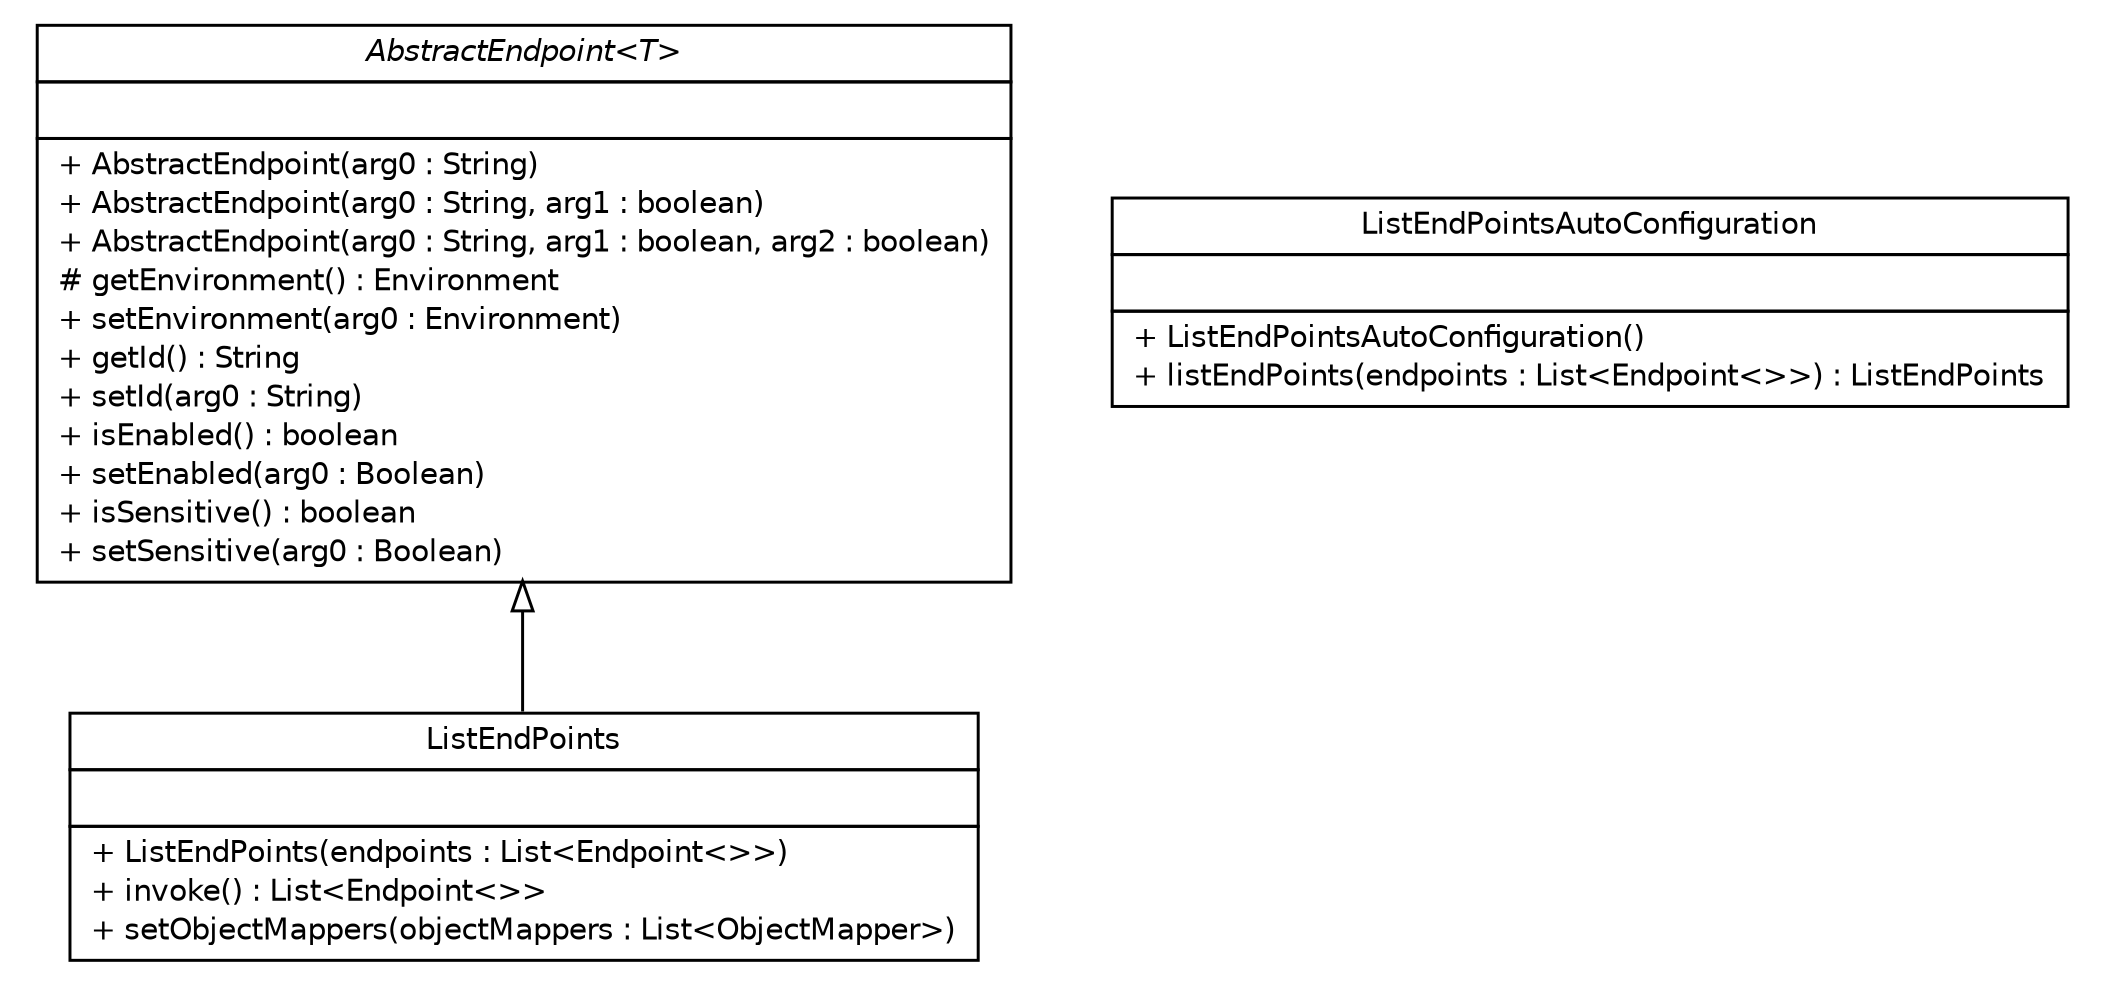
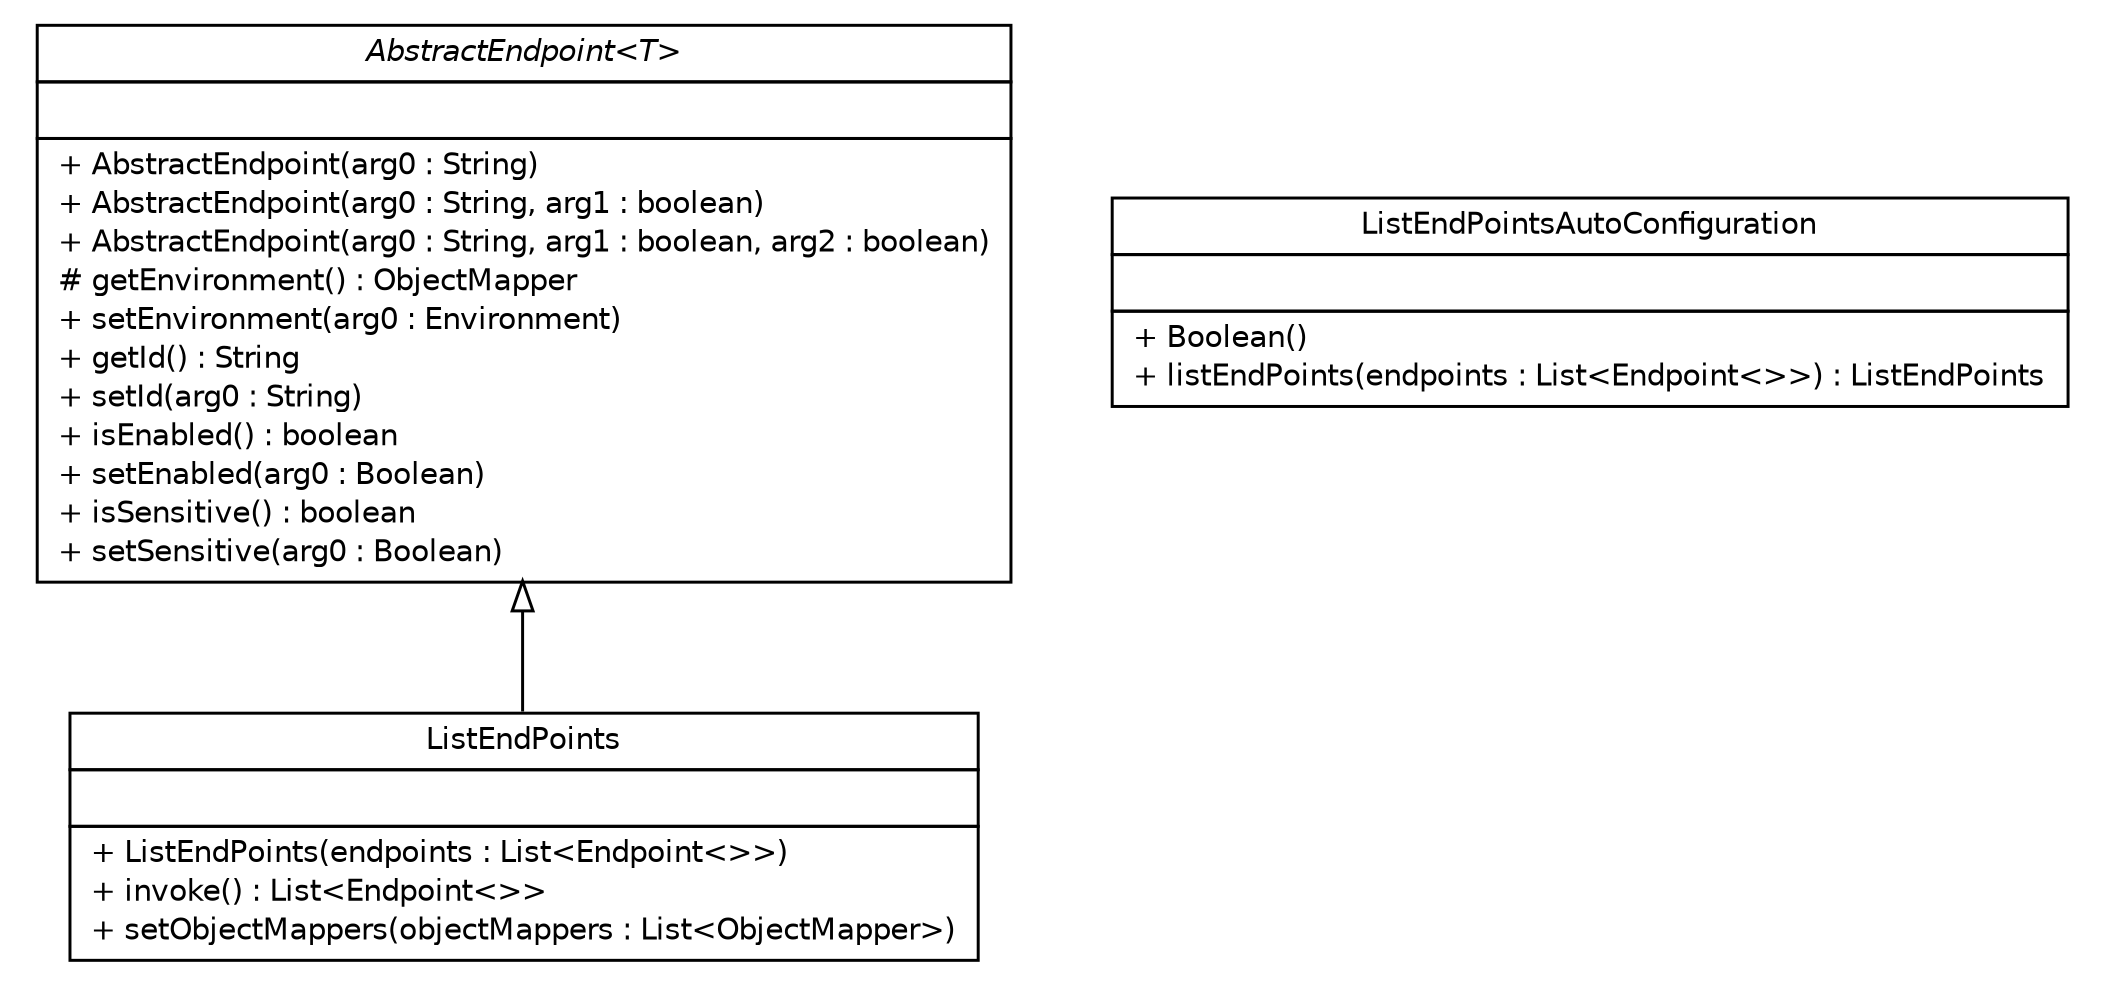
node "AbstractEndpoint<T>": text "# getEnvironment() : Environment" -> "# getEnvironment() : ObjectMapper"
node "ListEndPointsAutoConfiguration": text "+ ListEndPointsAutoConfiguration()" -> "+ Boolean()"
